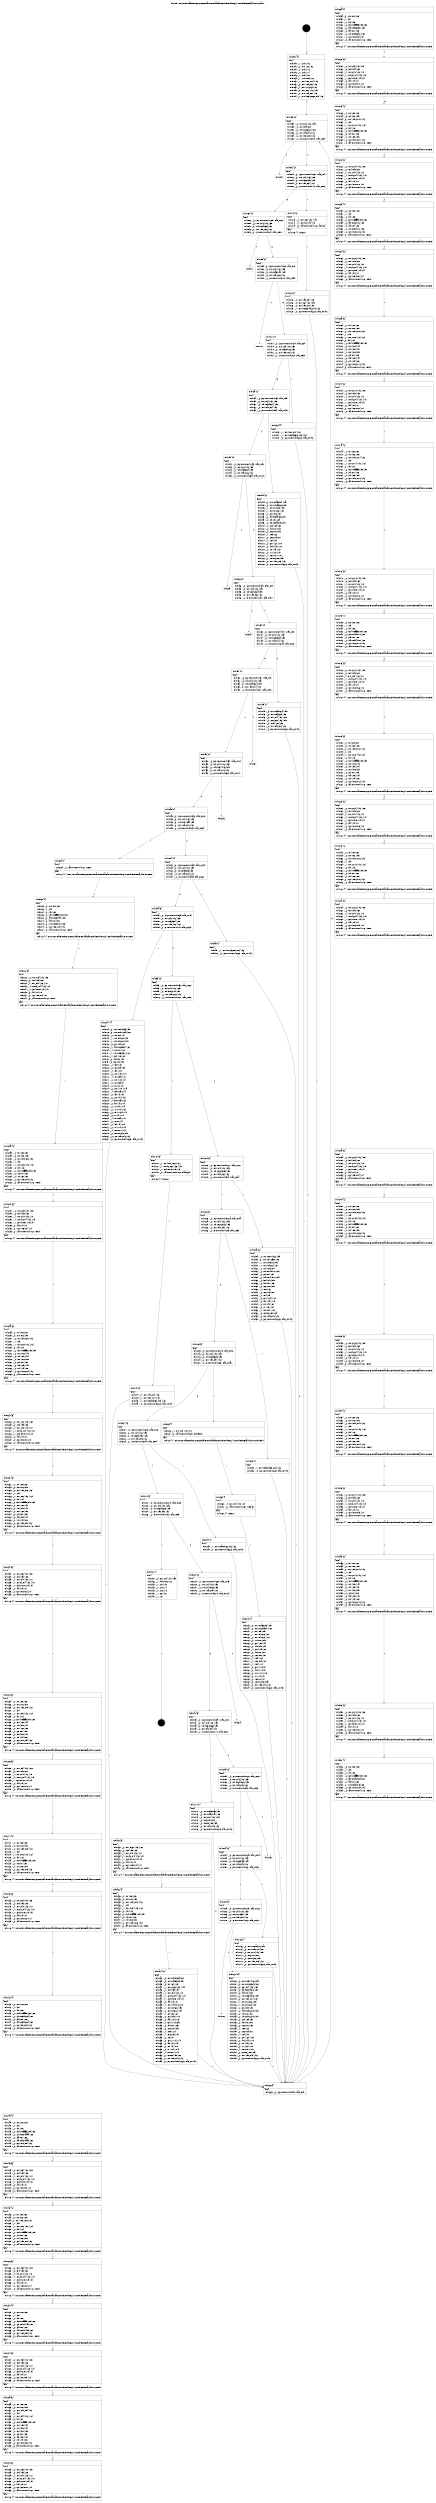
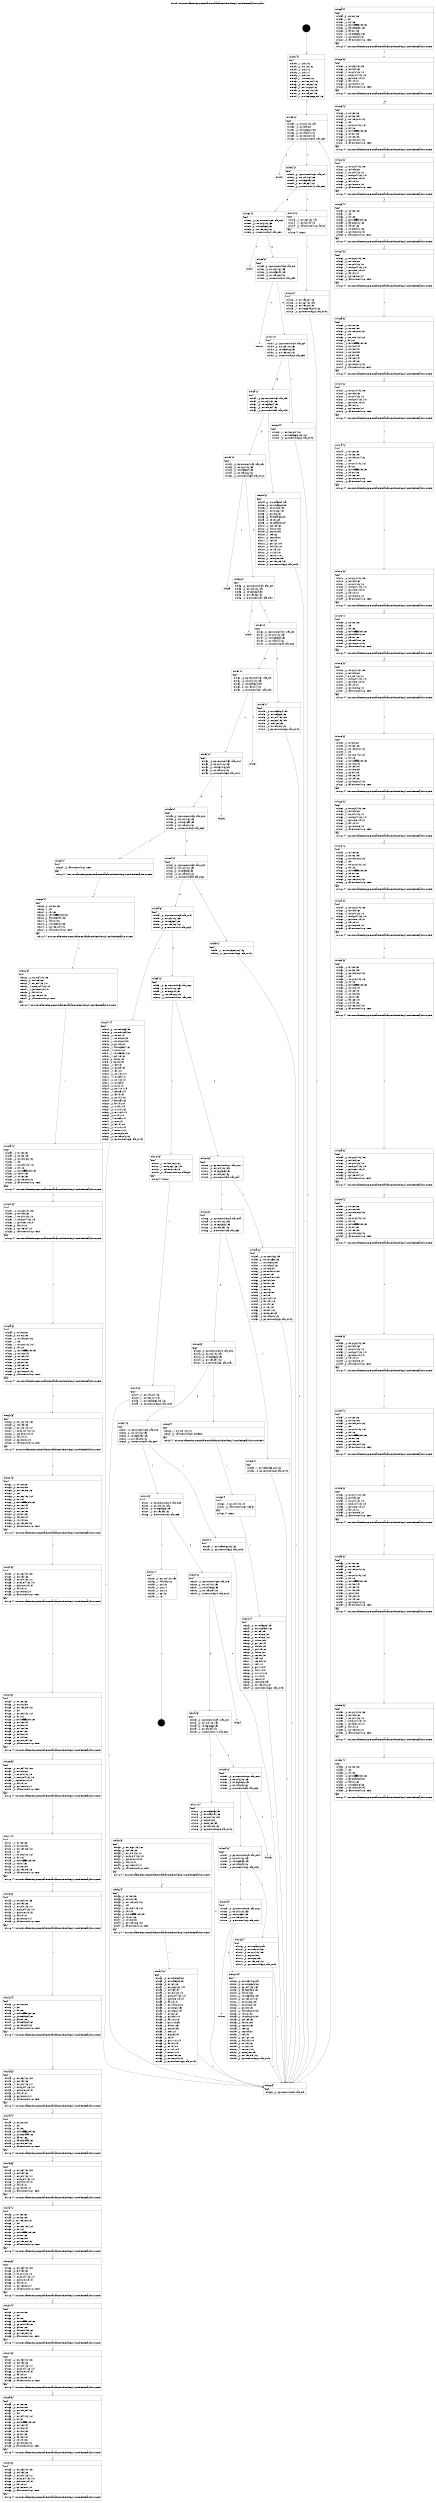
node "0x4028a0 [58]": added
node "0x40248a [35]": added
